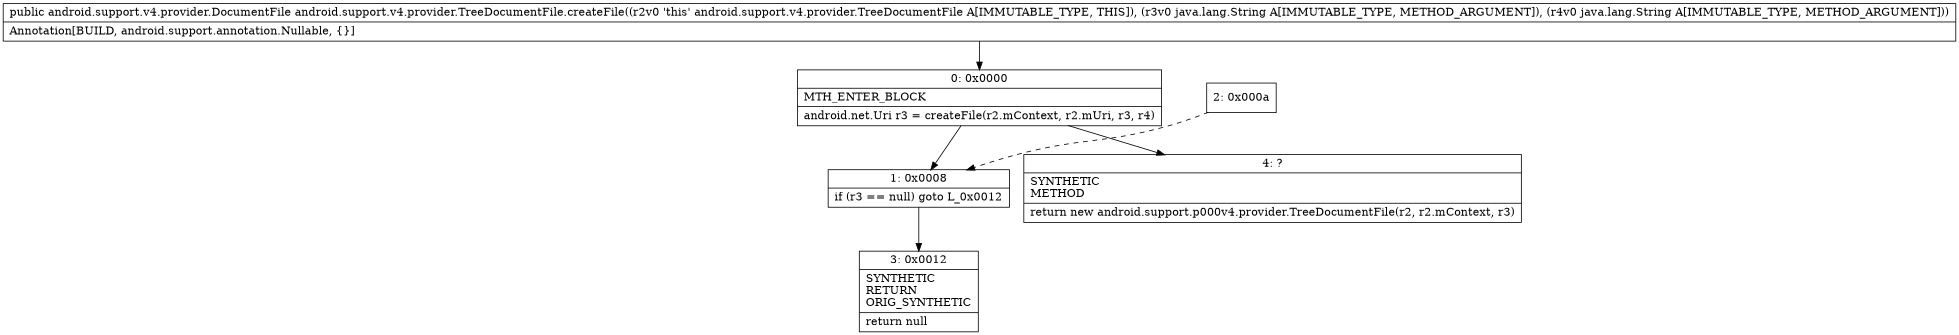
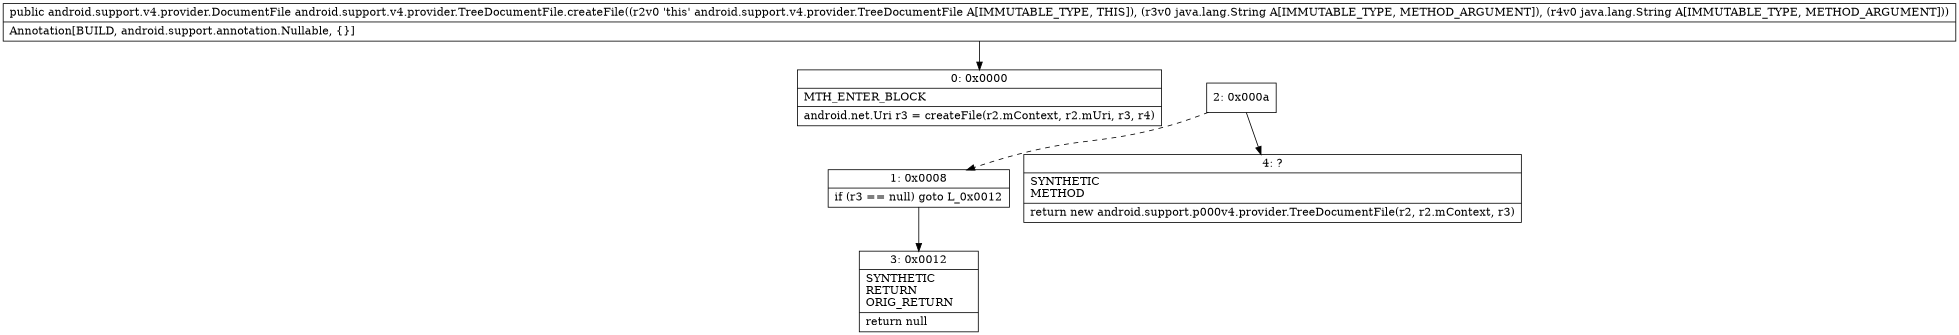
edge "0: 0x0000" -> "4: ?": now "2: 0x000a" -> "4: ?"
edge "0: 0x0000" -> "1: 0x0008": removed
node "3: 0x0012": text "ORIG_SYNTHETIC" -> "ORIG_RETURN"
